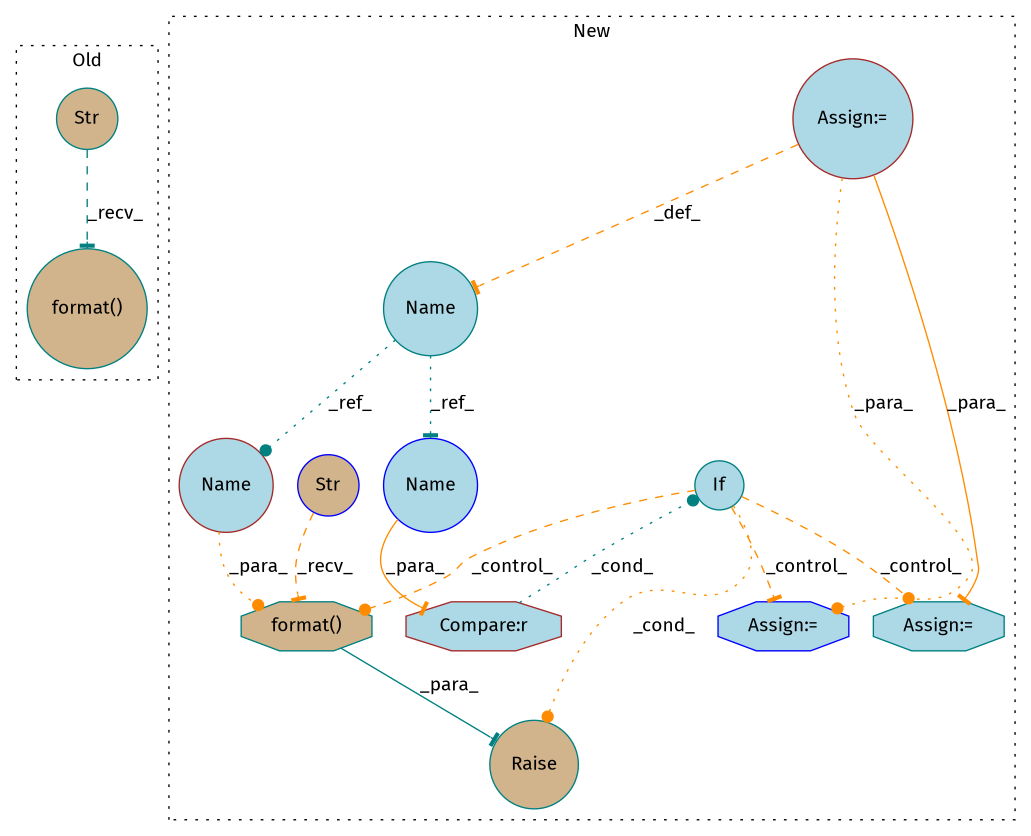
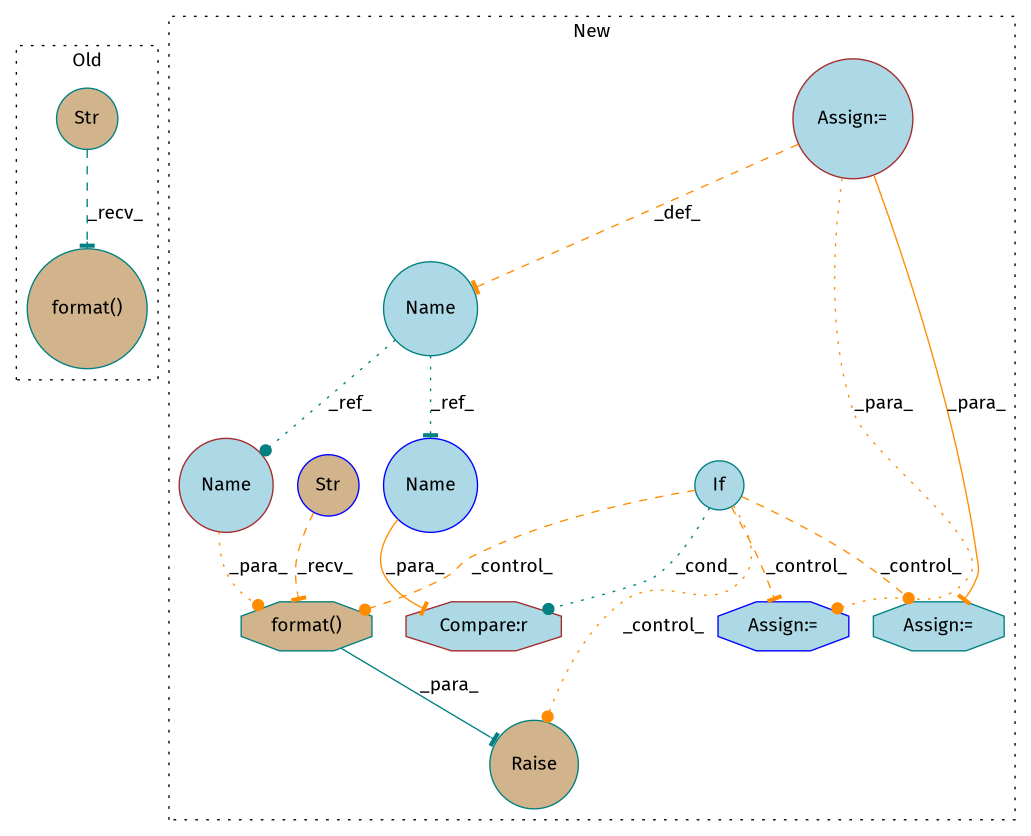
edge "Compare:r" -> "If": reversed
edge "If" -> "Raise": label "_cond_" -> "_control_"
